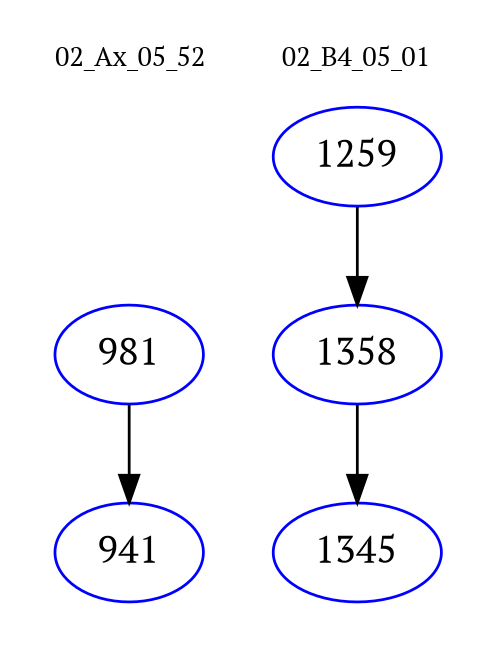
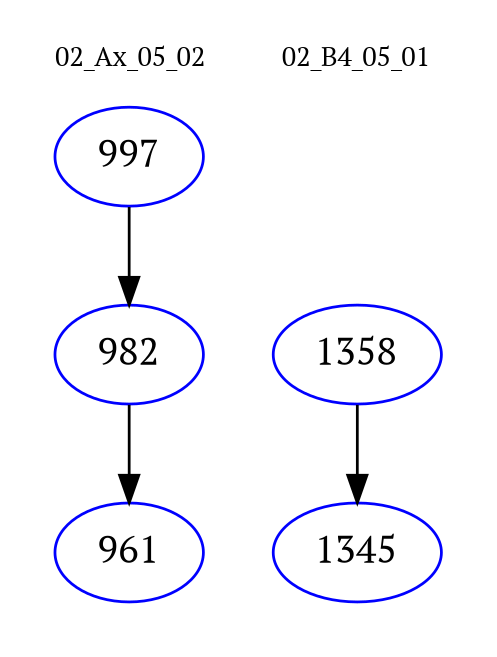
cluster "02_Ax_05_52": label "02_Ax_05_52" -> "02_Ax_05_02"
node "997": added
node "1259": removed
node "981": label "981" -> "982"
node "941": label "941" -> "961"
